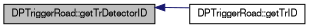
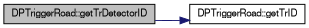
edge "DPTriggerRoad::getTrID" -> "DPTriggerRoad::getTrDetectorID": reversed
